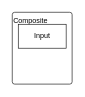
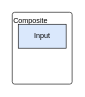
node "Input": fillcolor #ffffff -> #dae8fc
